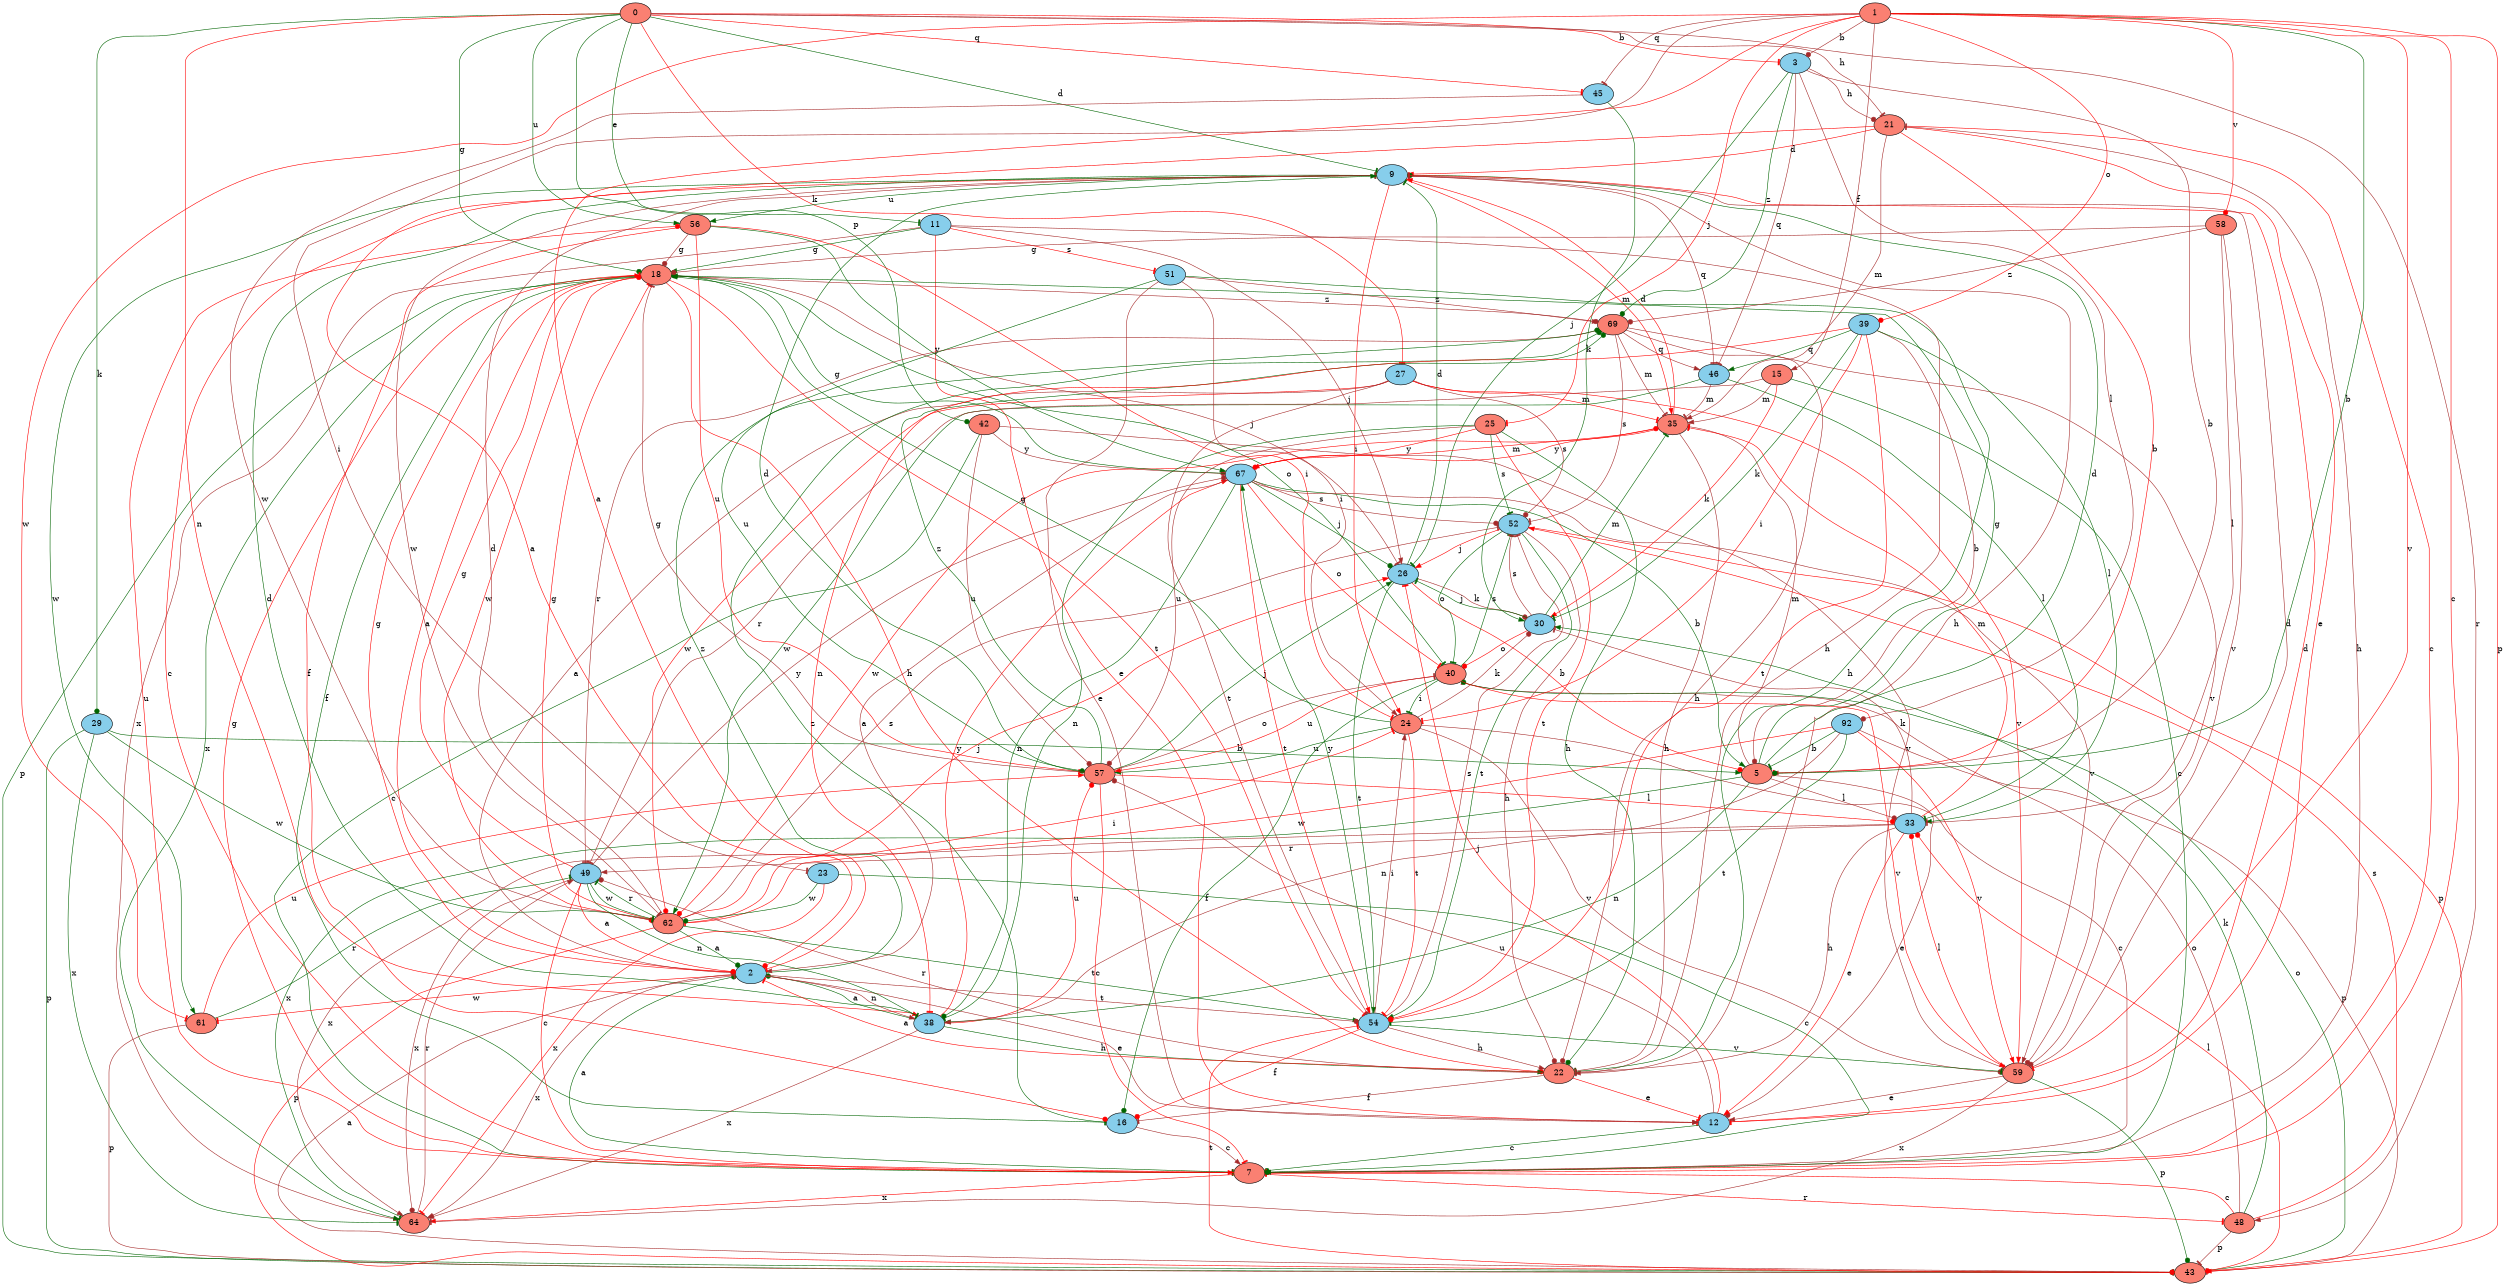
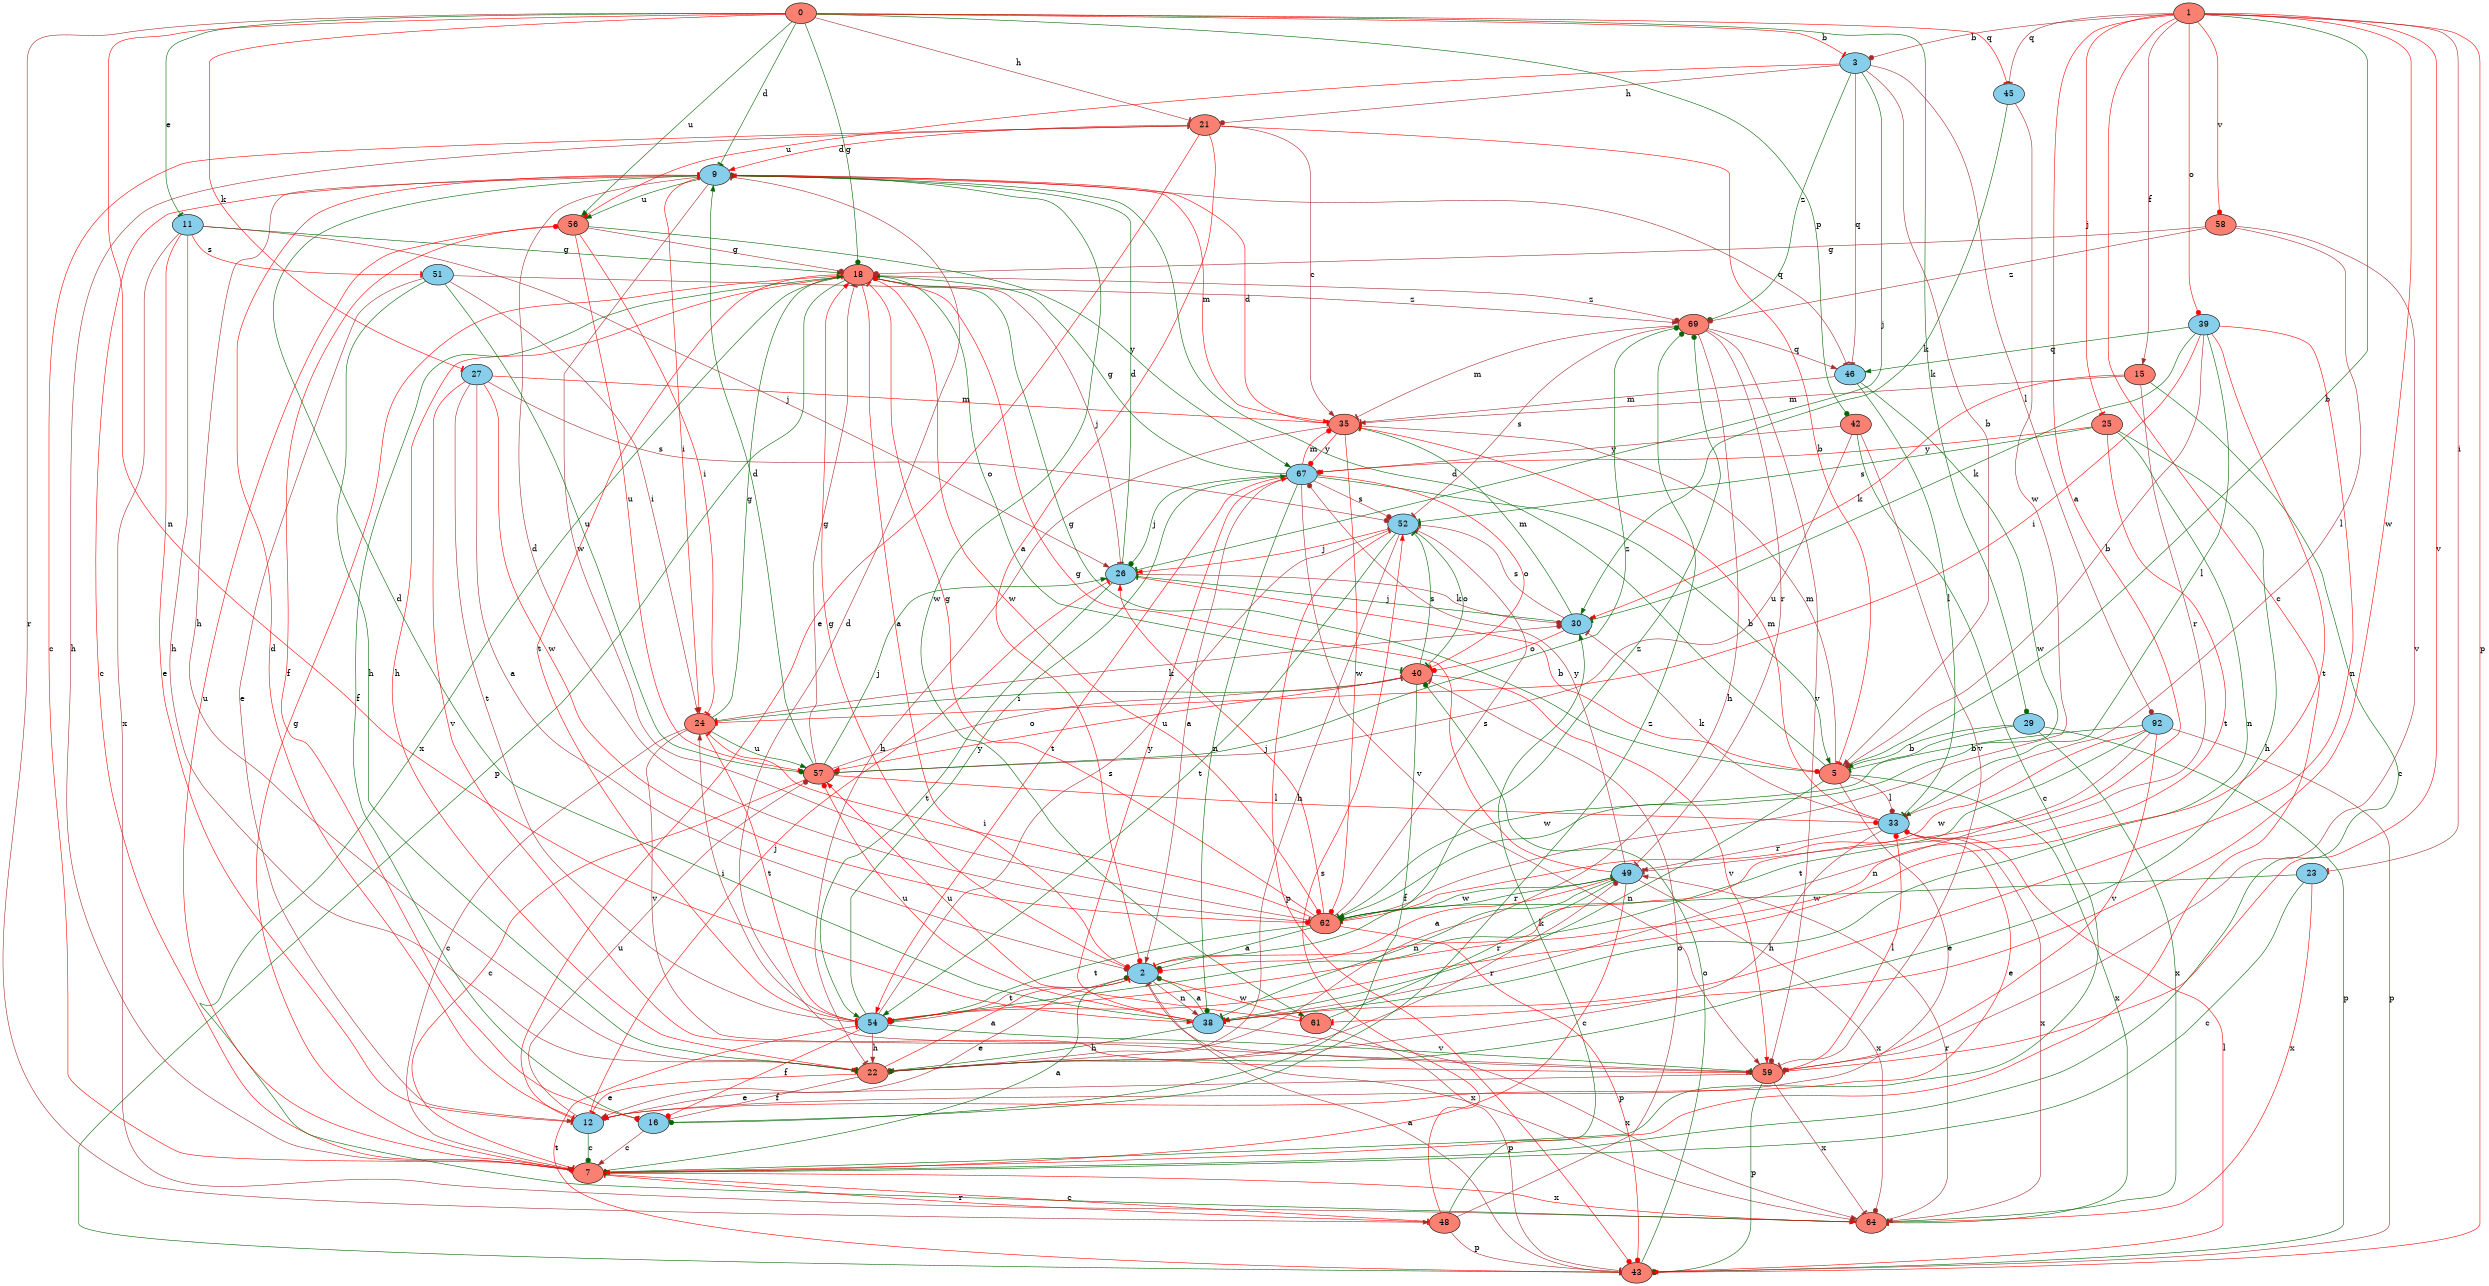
edge "3" -> "56": added, label "u"
edge "21" -> "35": label "m" -> "c"
edge "25" -> "57": removed, label "u"
